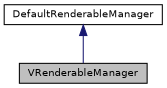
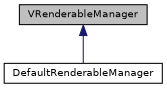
edge "VRenderableManager" -> "DefaultRenderableManager": reversed
